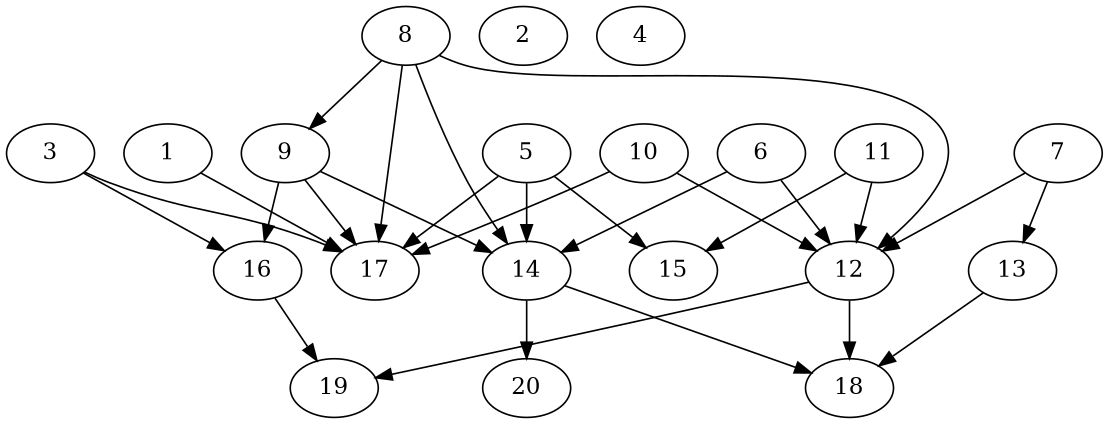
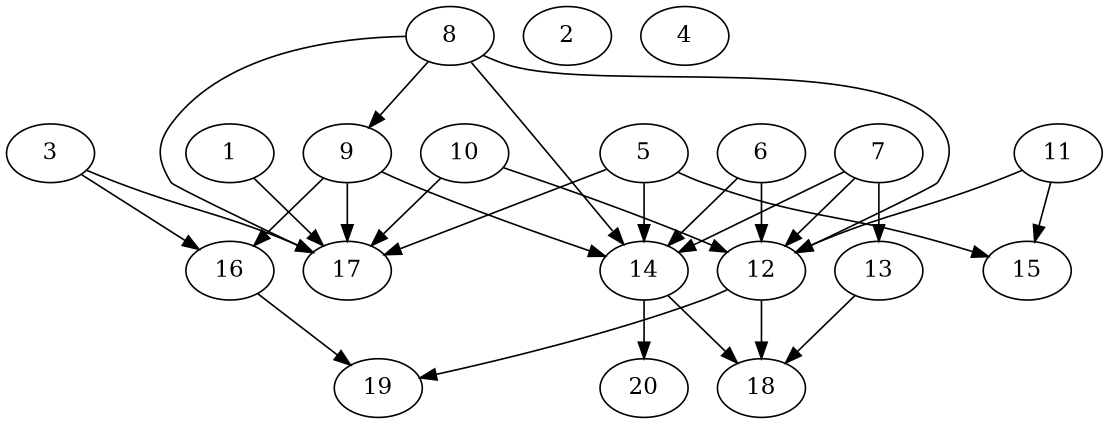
edge "7" -> "14": added
